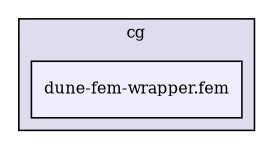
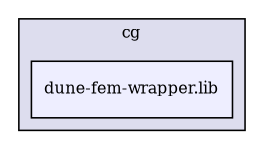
node "dune-fem-wrapper.fem": label "dune-fem-wrapper.fem" -> "dune-fem-wrapper.lib"
